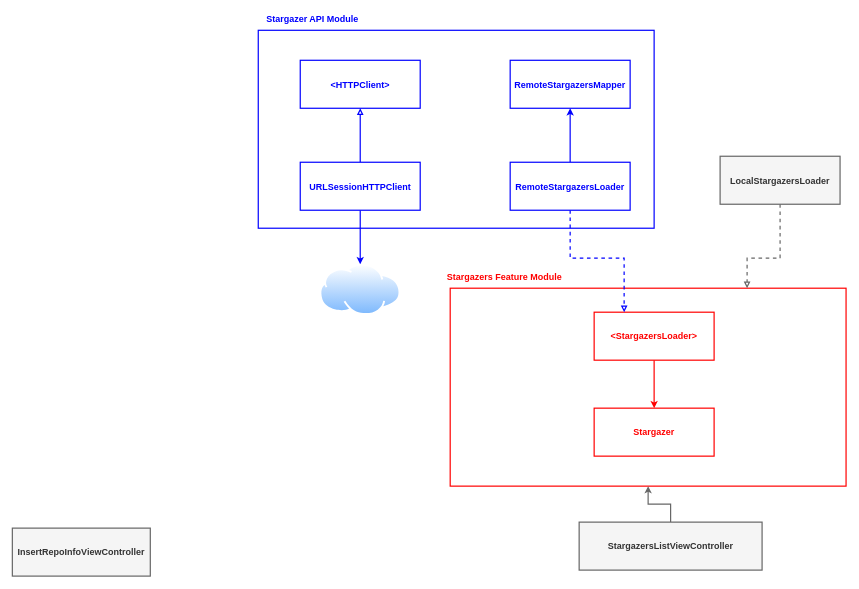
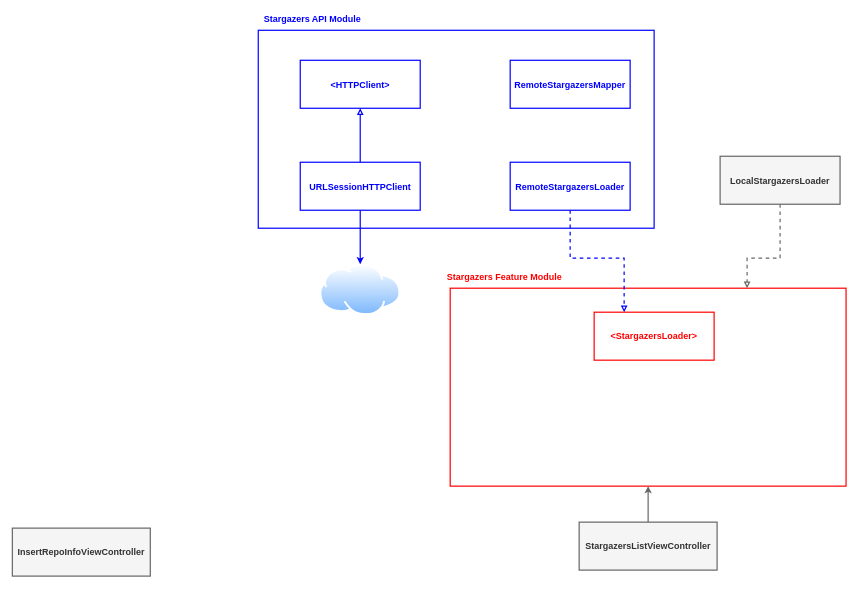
node "Stargazer API Module": label "Stargazer API Module" -> "Stargazers API Module"
edge "RemoteStargazersLoader" -> "RemoteStargazersMapper": removed
edge "<StargazersLoader>" -> "Stargazer": removed
node "Stargazer": removed
node "StargazersListViewController": size 183x48 -> 138x48
